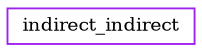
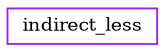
node "indirect_indirect": label "indirect_indirect" -> "indirect_less"
